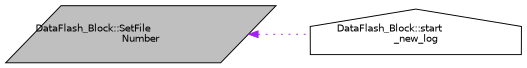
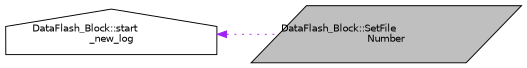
edge "DataFlash_Block::start _new_log" -> "DataFlash_Block::SetFile Number": reversed
